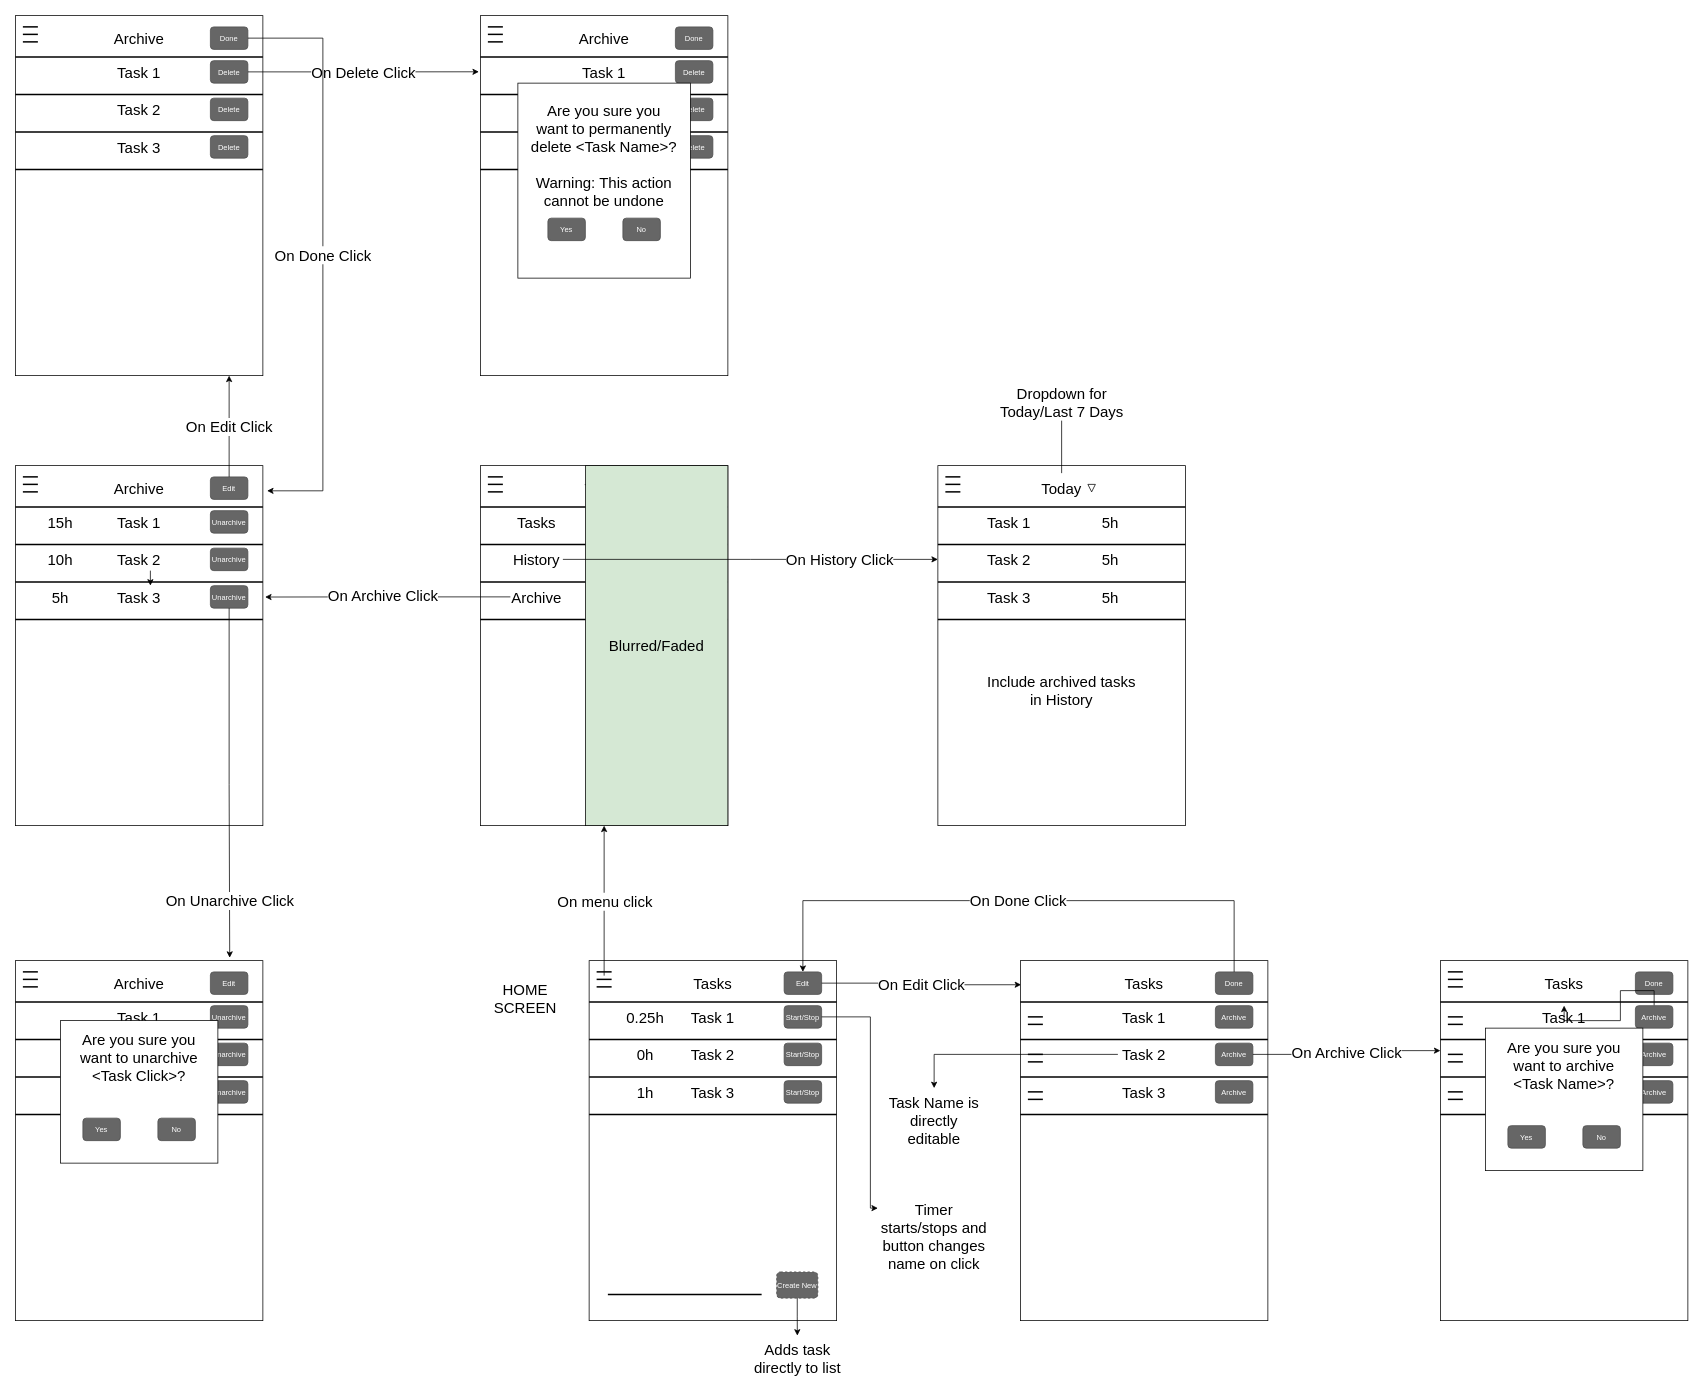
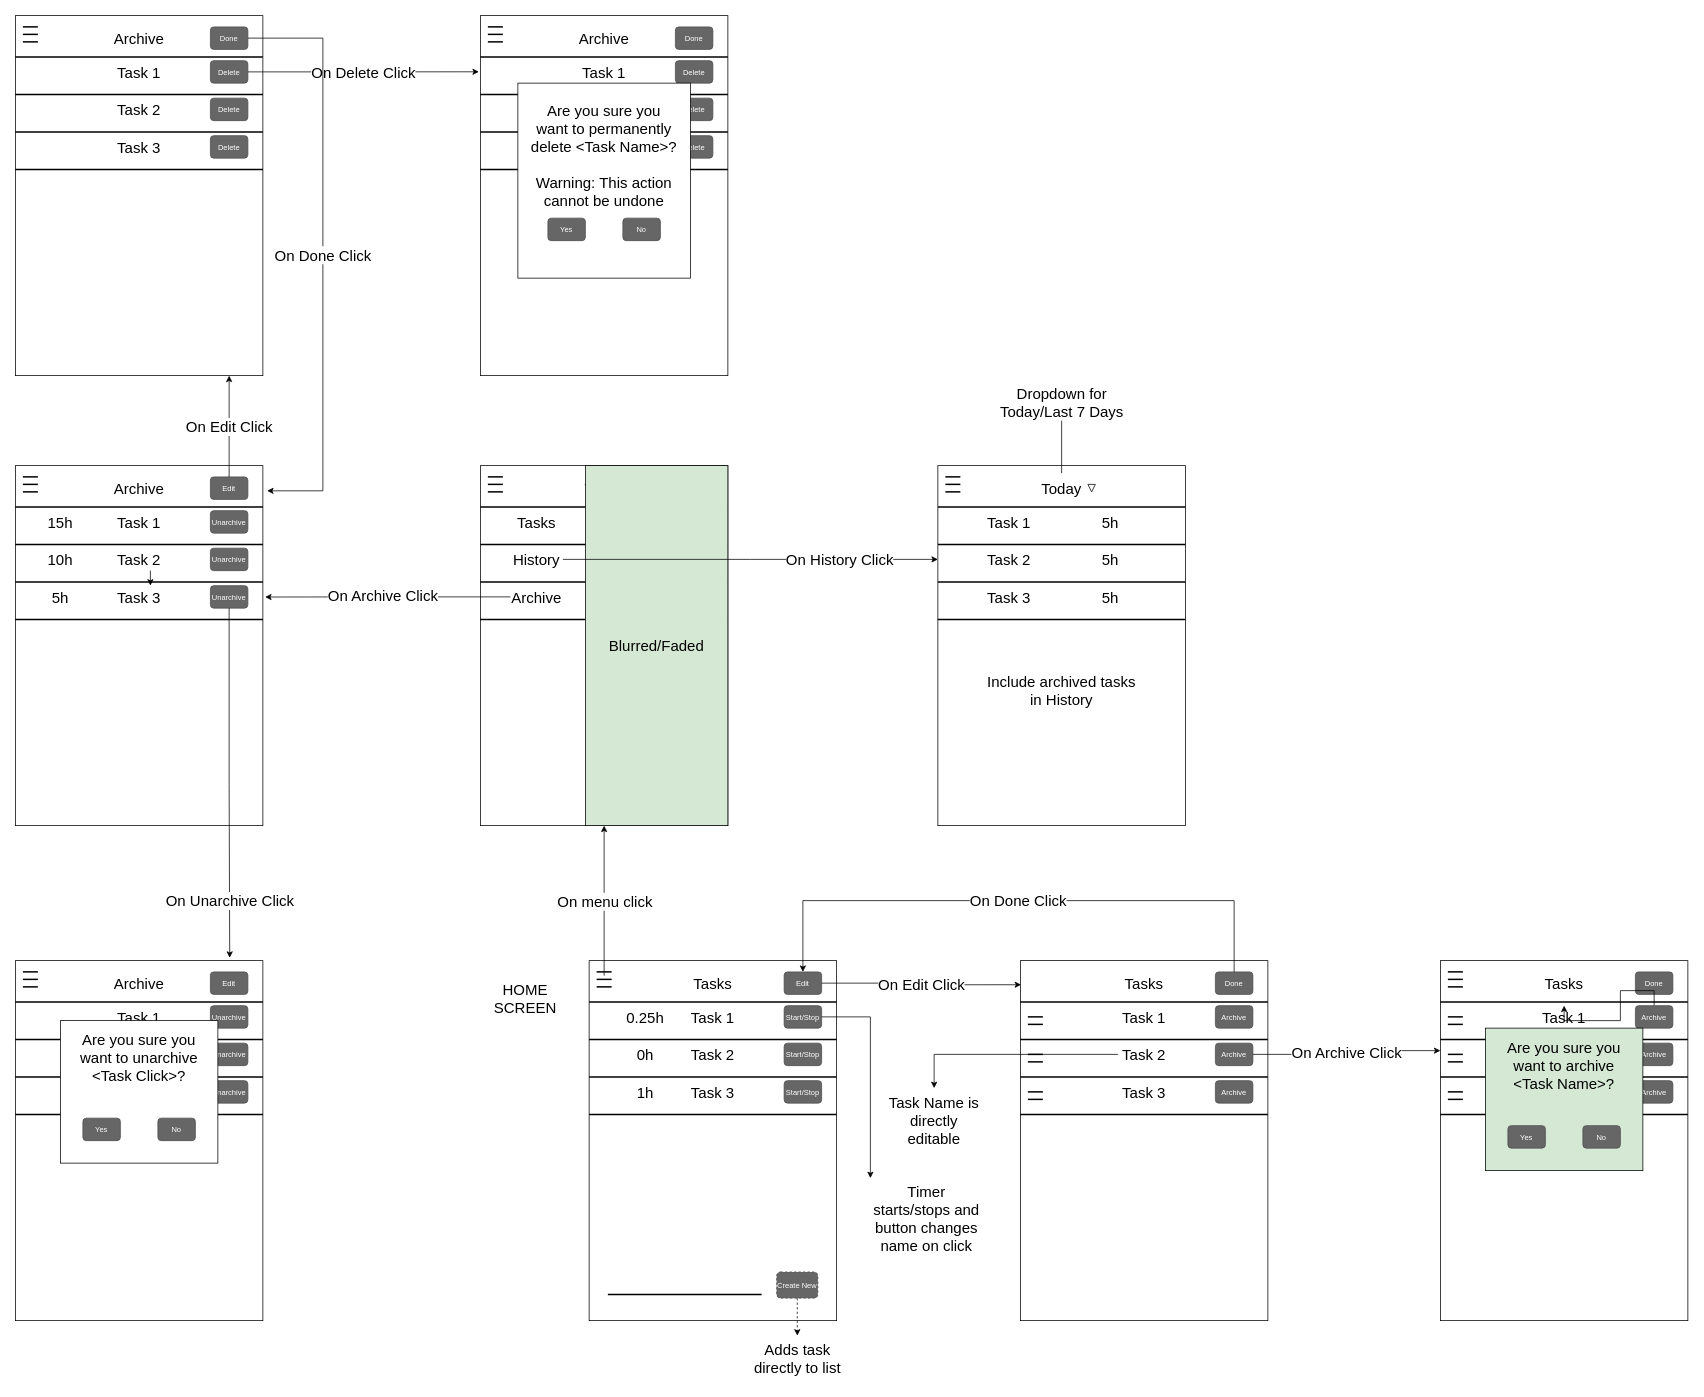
node "Are you sure you want to archive <Task Name>?": fillcolor #ffffff -> #d5e8d4
node "Timer starts/stops and button changes name on click": moved (934, 1236) -> (927, 1217)
edge "Create New" -> "Adds task directly to list": style solid -> dashed
